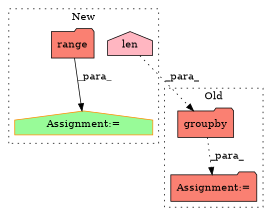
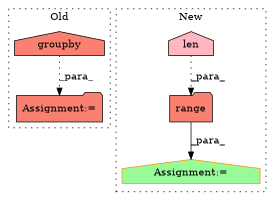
edge "len" -> "groupby": now "len" -> "range"
node "groupby": shape folder -> house
